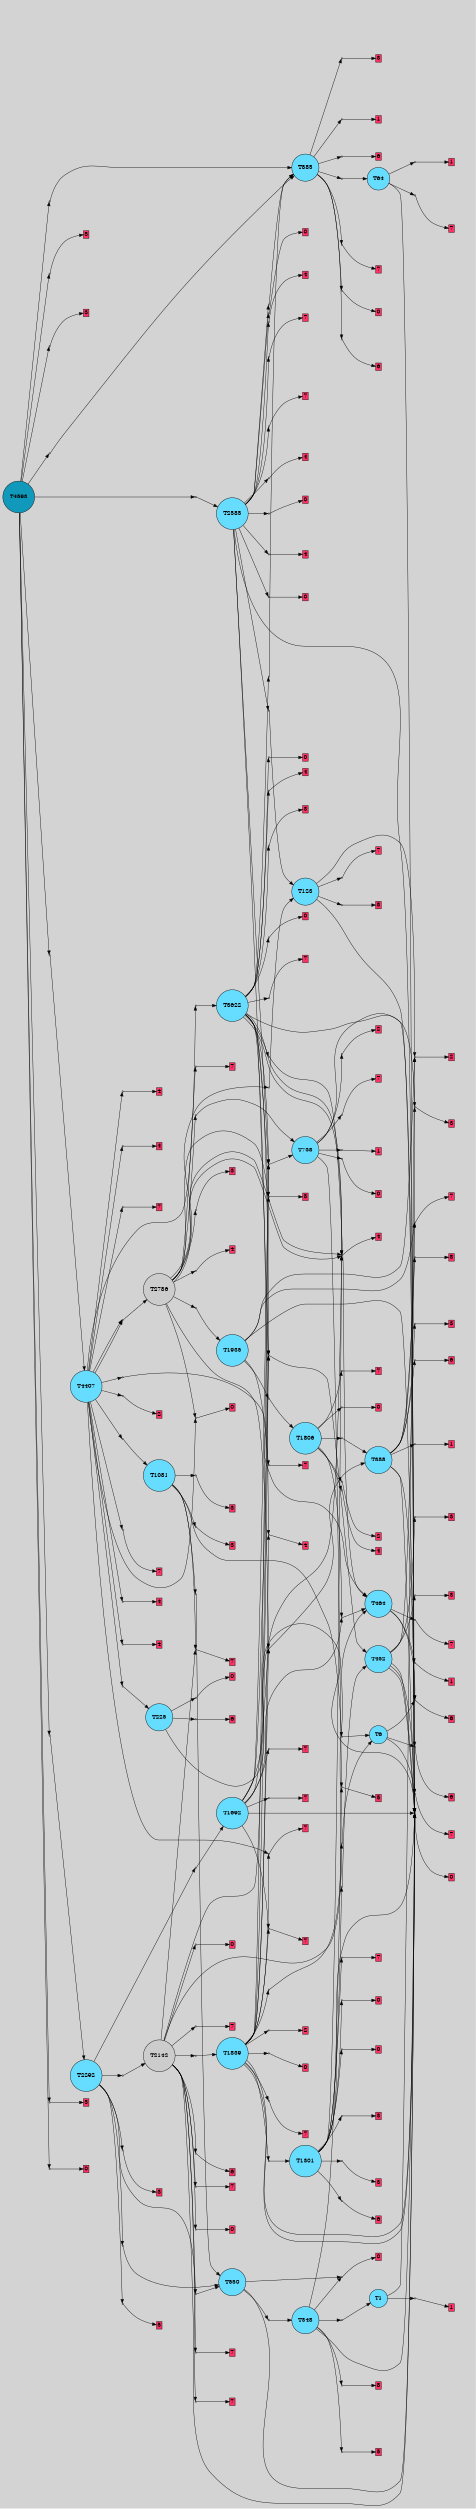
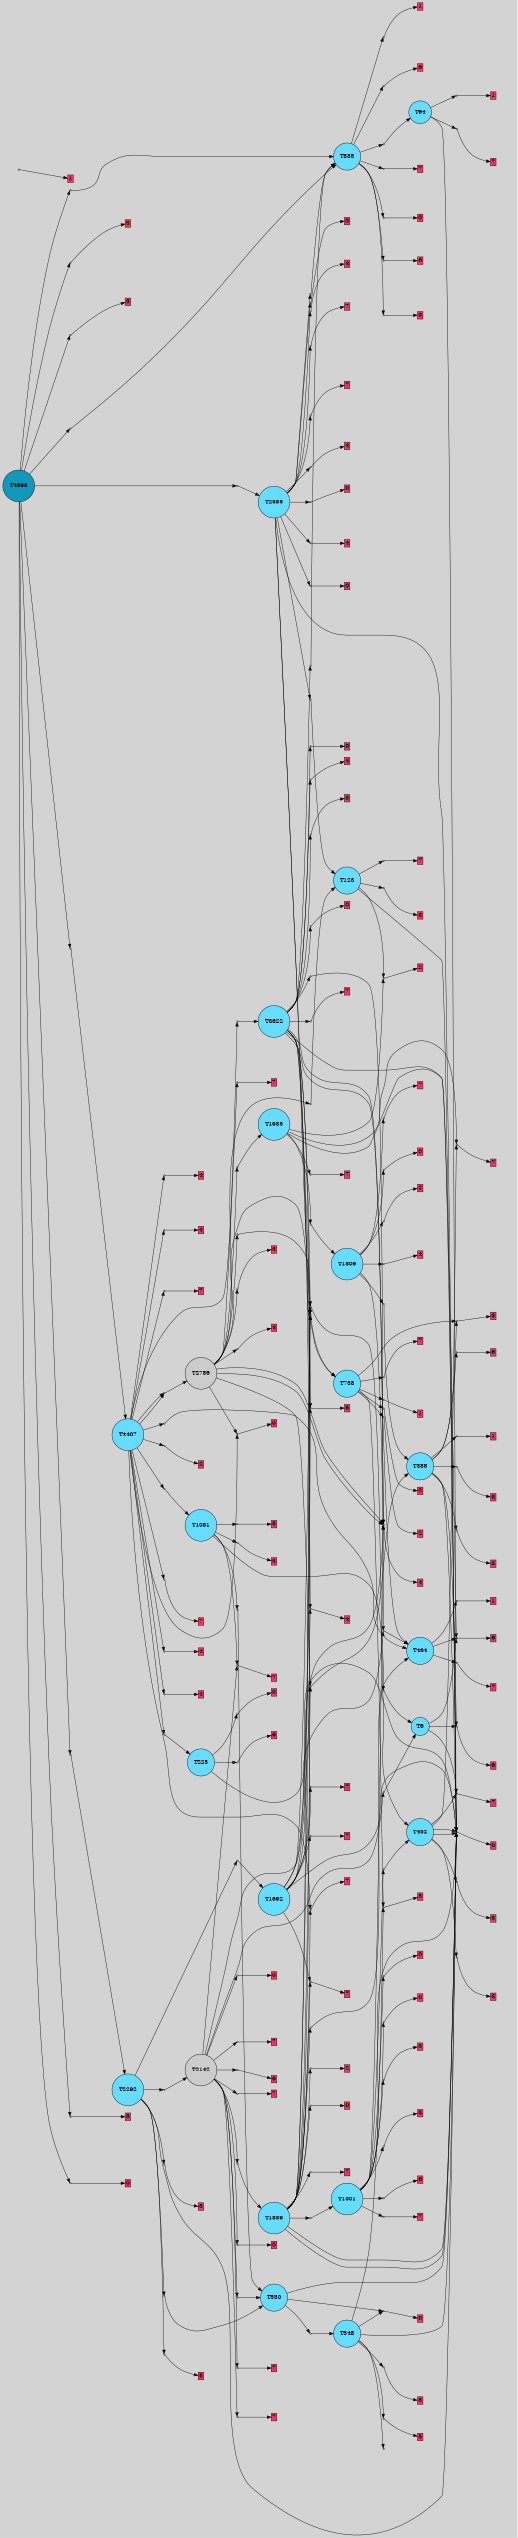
node "T1": removed
